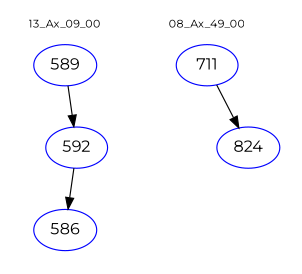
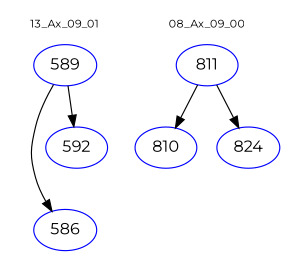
cluster "13_Ax_09_00": label "13_Ax_09_00" -> "13_Ax_09_01"
cluster "08_Ax_49_00": label "08_Ax_49_00" -> "08_Ax_09_00"
node "711": label "711" -> "811"
node "810": added
edge "592" -> "586": now "589" -> "586"
